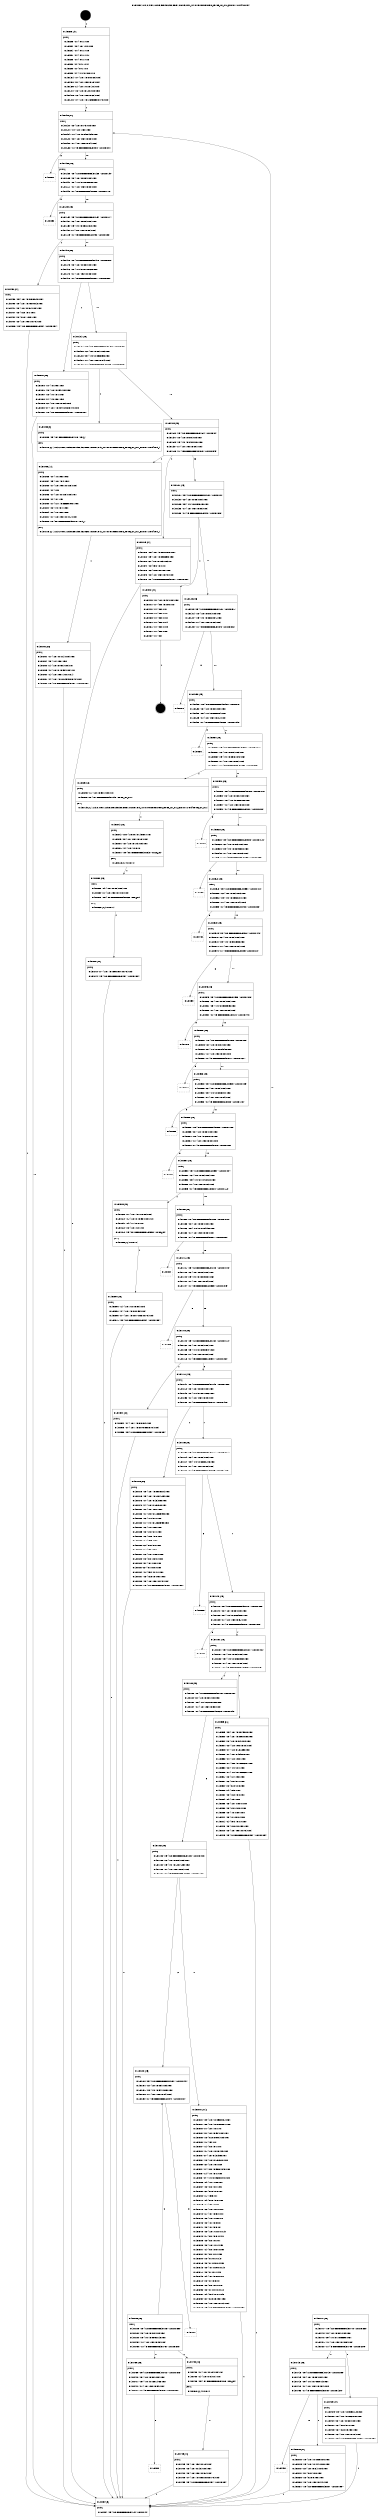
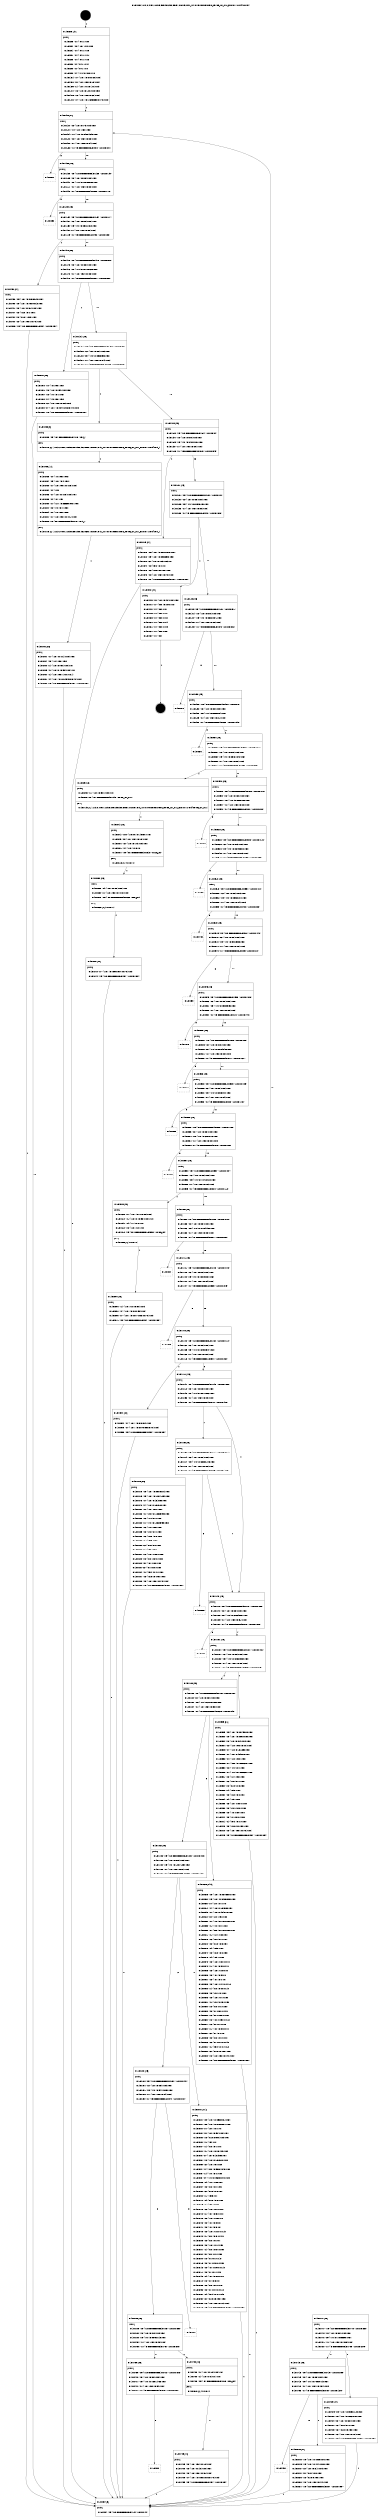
edge "0x40149d [25]" -> "0x401985 [44]": now "0x401980 [5]" -> "0x401985 [44]"
edge "0x401646 [25]" -> "0x401869 [88]": now "0x401646 [25]" -> "0x401678 [25]"
node "0x401e35 [144]": added
edge "0x4016f5 [25]" -> "0x4016dc [25]": reversed
